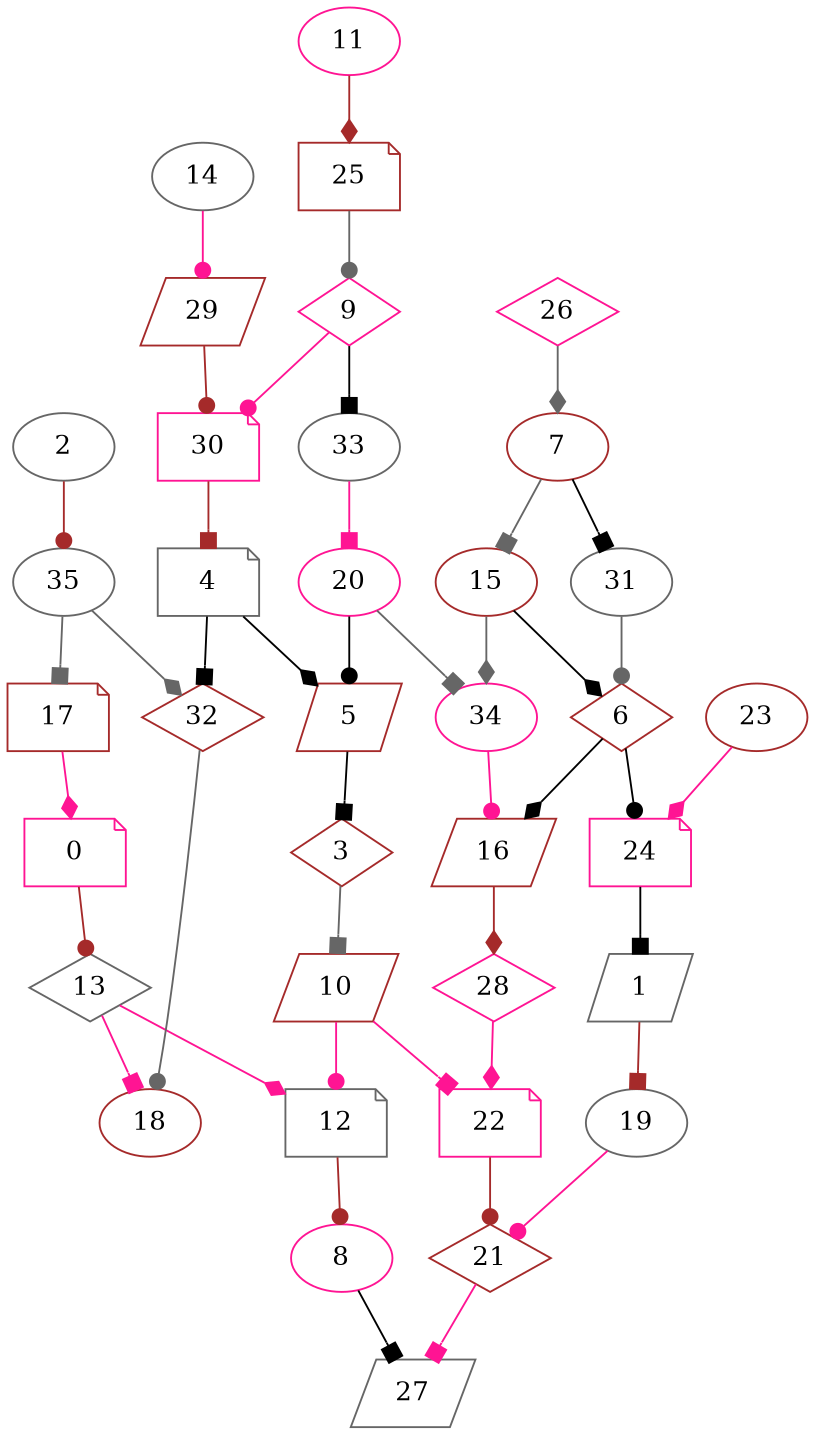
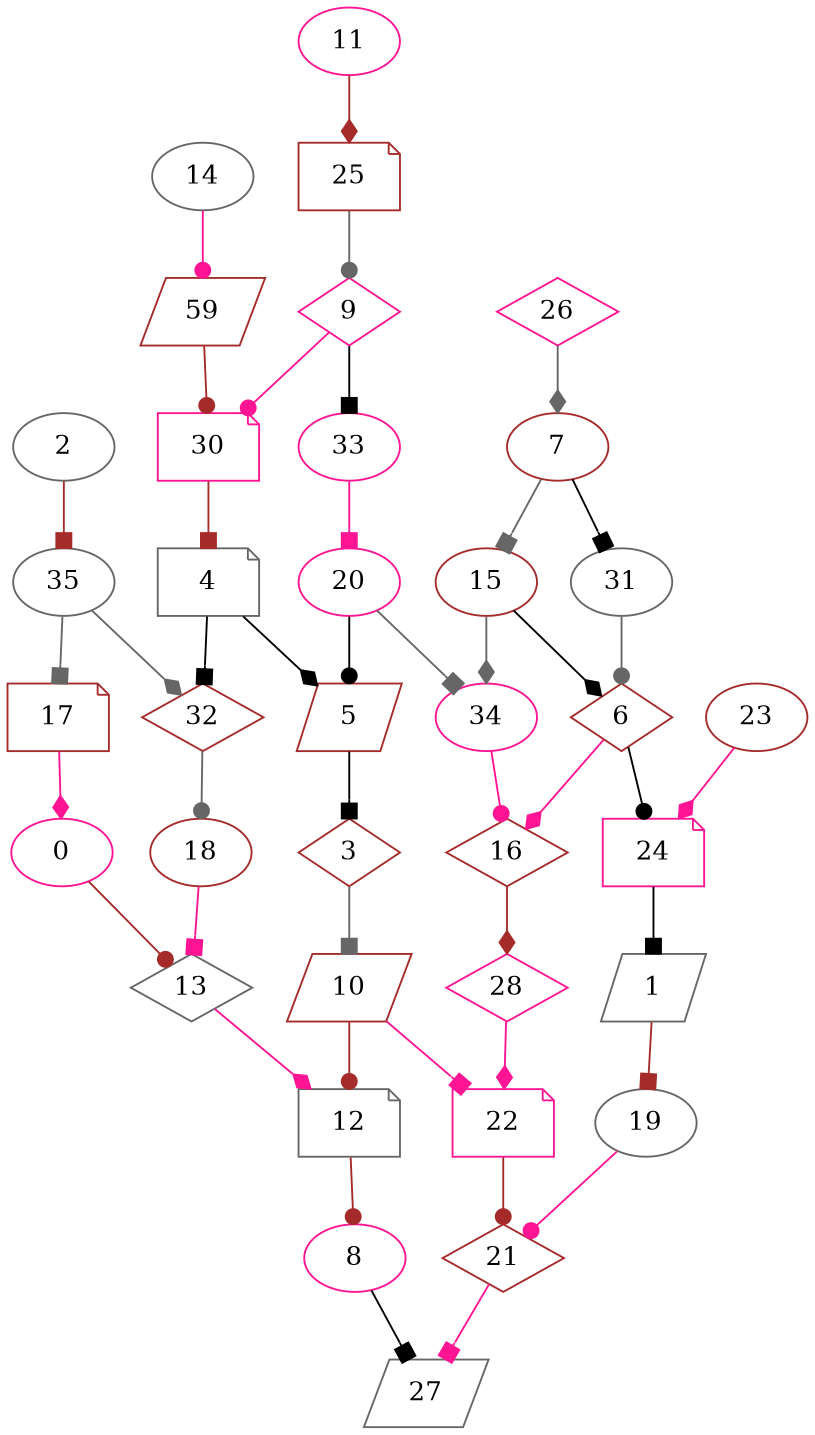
node "29": label "29" -> "59"
node "33": color gray40 -> deeppink
edge "2" -> "35": arrowhead dot -> box
edge "6" -> "16": color black -> deeppink
node "0": shape note -> ellipse
node "16": shape parallelogram -> diamond
edge "13" -> "18": reversed
edge "10" -> "12": color deeppink -> brown
